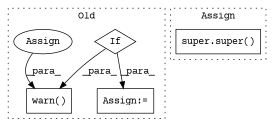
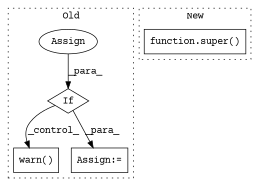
cluster "Assign": label "Assign" -> "New"
node "super.super()": label "super.super()" -> "function.super()"
edge "Assign" -> "warn()": now "Assign" -> "If"
edge "If" -> "warn()": label "_para_" -> "_control_"
